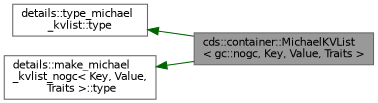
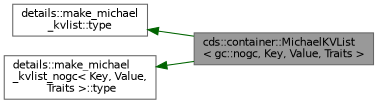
node "details::type_michael _kvlist::type": label "details::type_michael _kvlist::type" -> "details::make_michael _kvlist::type"
